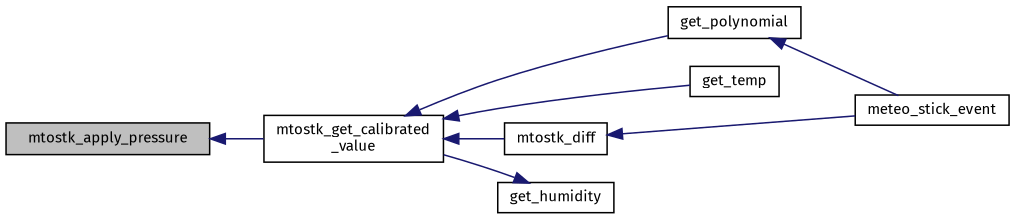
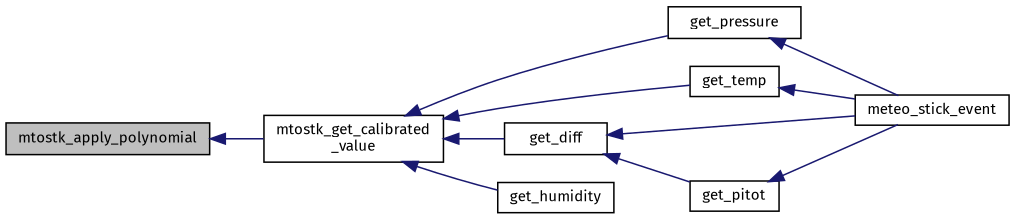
node "get_polynomial": label "get_polynomial" -> "get_pressure"
edge "meteo_stick_event" -> "get_temp": added
node "mtostk_apply_pressure": label "mtostk_apply_pressure" -> "mtostk_apply_polynomial"
node "mtostk_diff": label "mtostk_diff" -> "get_diff"
edge "mtostk_get_calibrated _value" -> "get_humidity": reversed
node "get_pitot": added
